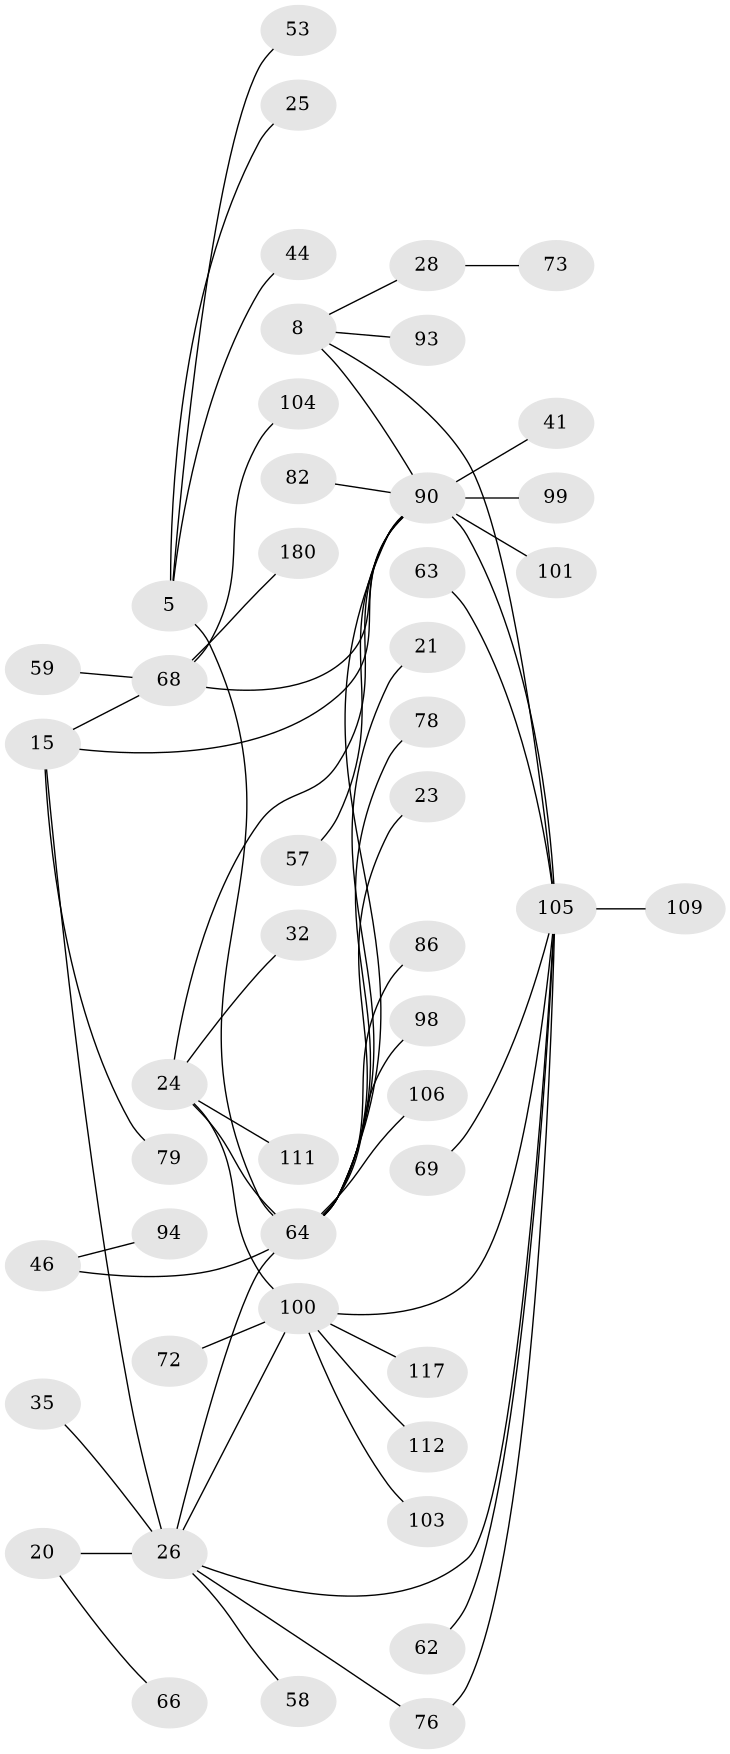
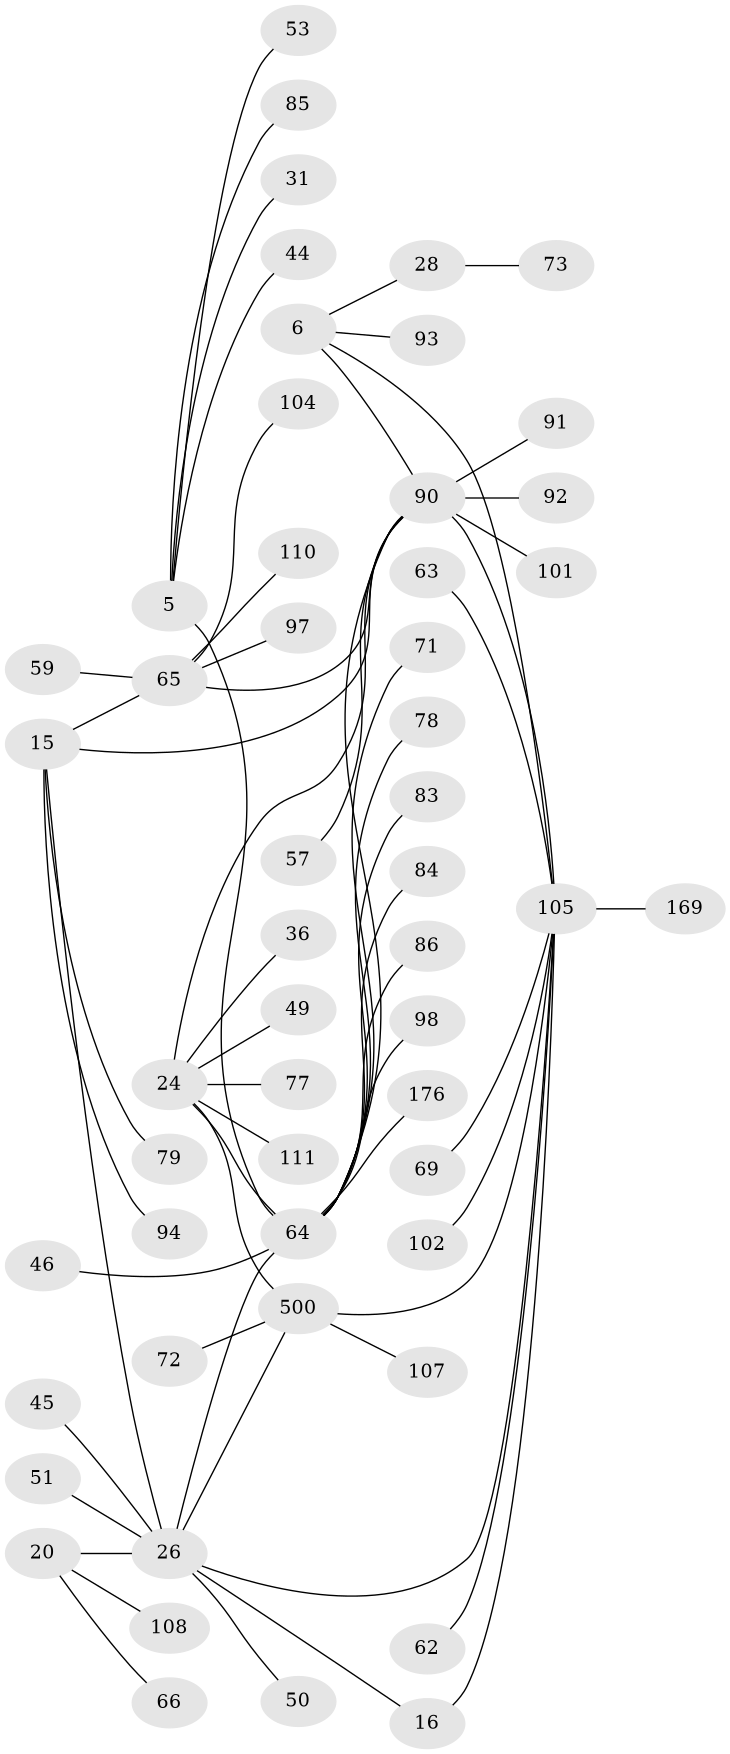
node "25": label "25" -> "85"
node "31": added
node "8": label "8" -> "6"
node "41": label "41" -> "91"
node "82": removed
node "99": label "99" -> "92"
node "180": label "180" -> "110"
node "97": added
node "21": label "21" -> "71"
node "68": label "68" -> "65"
node "23": label "23" -> "83"
node "84": added
node "109": label "109" -> "169"
node "32": label "32" -> "36"
node "49": added
node "77": added
node "106": label "106" -> "176"
node "102": added
edge "94" -- "46": now "94" -- "15"
node "100": label "100" -> "500"
node "117": label "117" -> "107"
node "35": label "35" -> "45"
node "112": removed
node "51": added
node "103": removed
node "108": added
node "58": label "58" -> "50"
node "76": label "76" -> "16"
